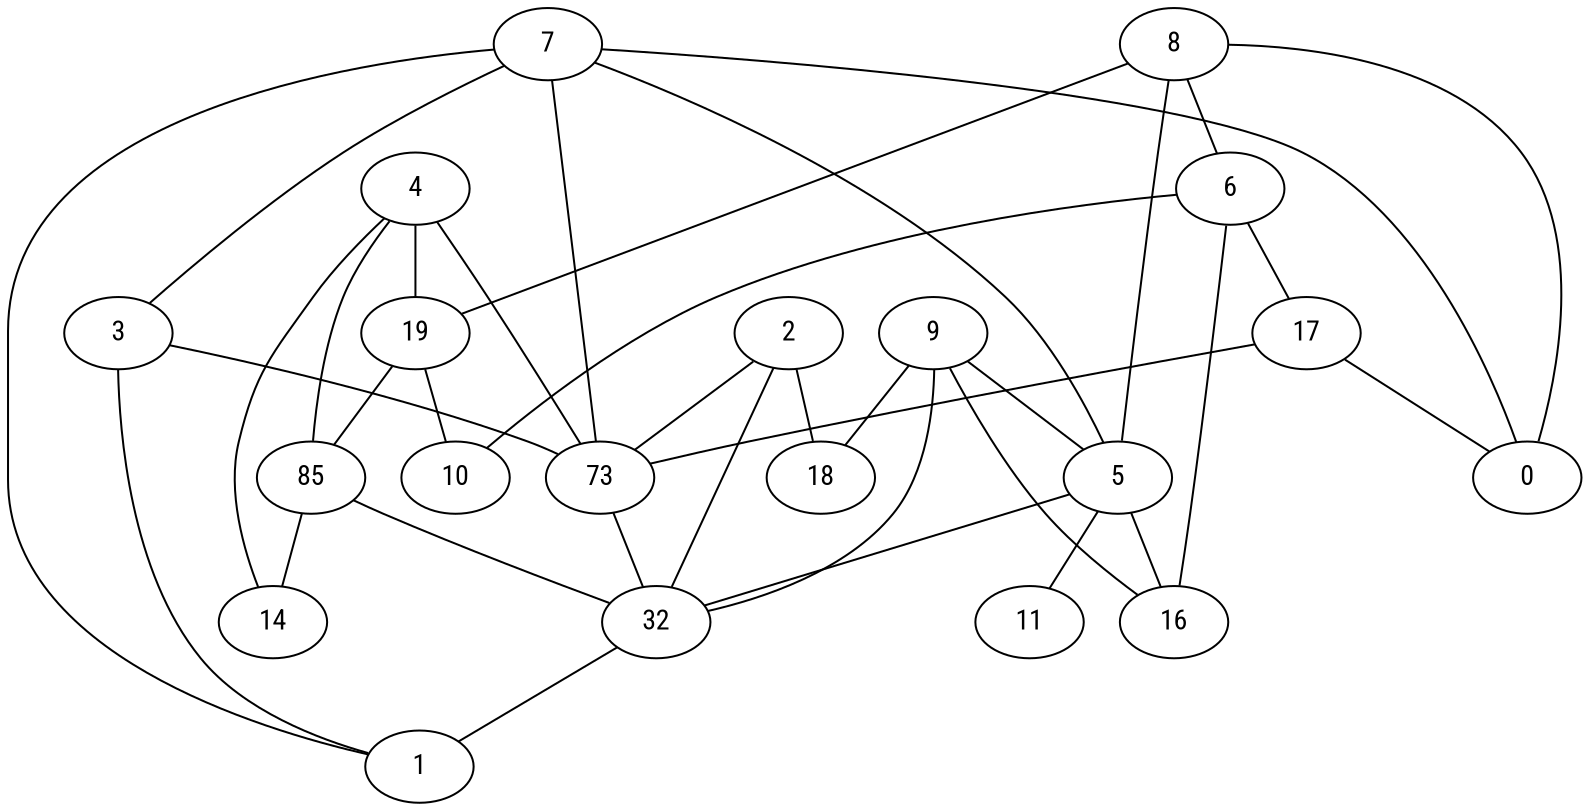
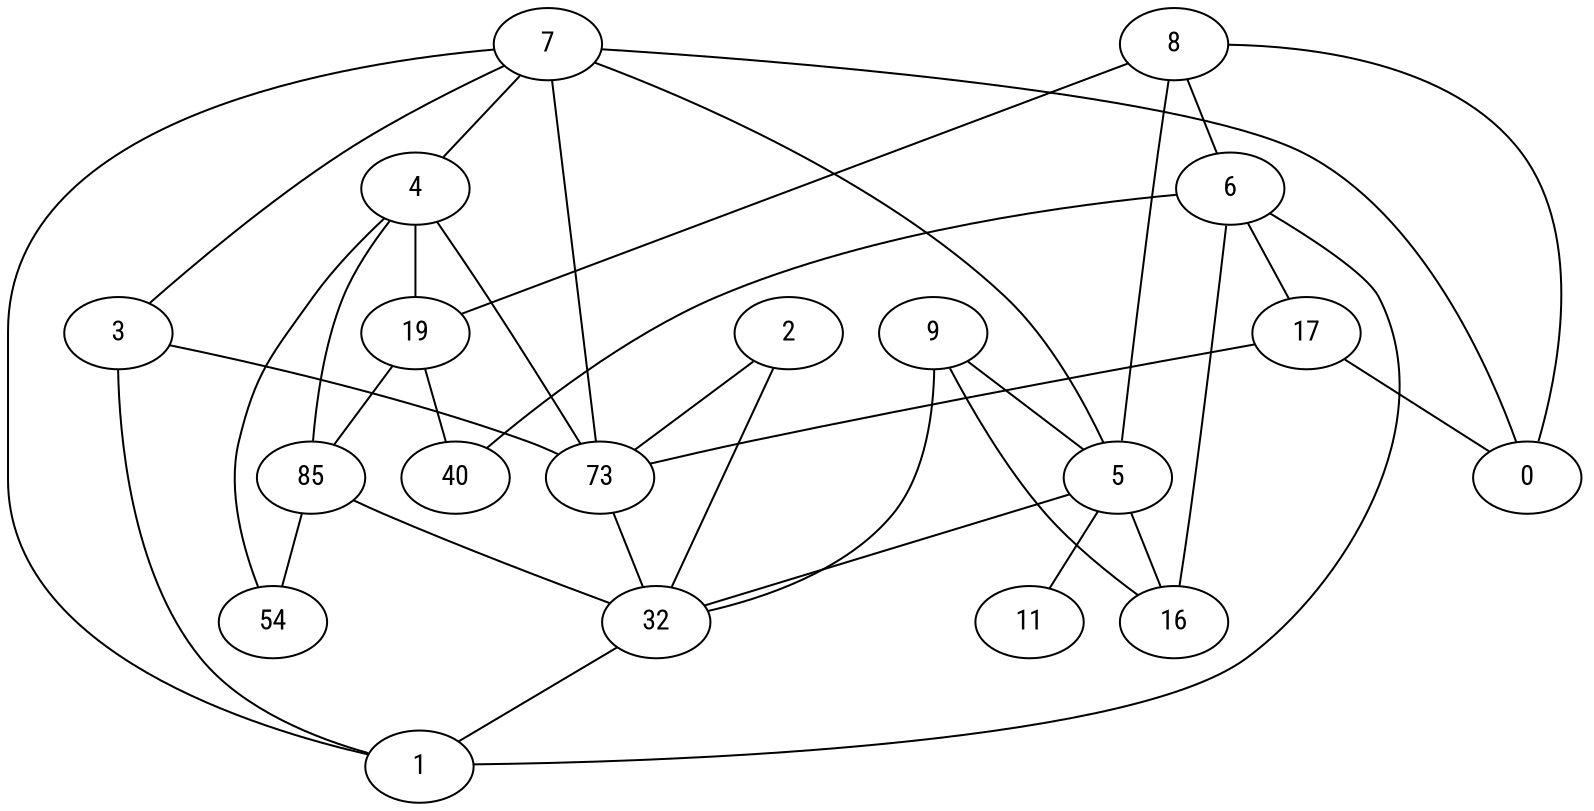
edge "7" -- "4": added
node "10": label "10" -> "40"
node "18": removed
node "14": label "14" -> "54"
edge "6" -- "1": added
